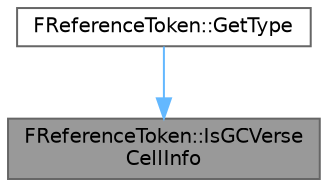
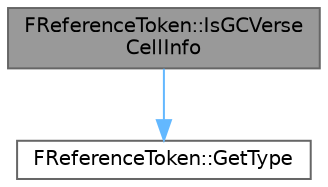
edge "FReferenceToken::GetType" -> "FReferenceToken::IsGCVerse CellInfo": reversed
